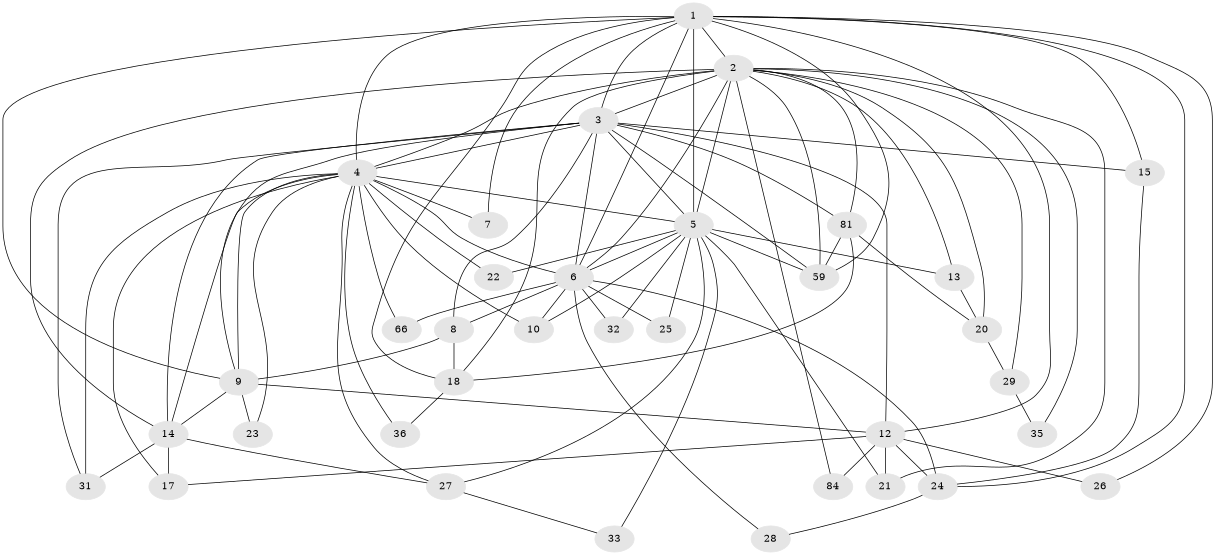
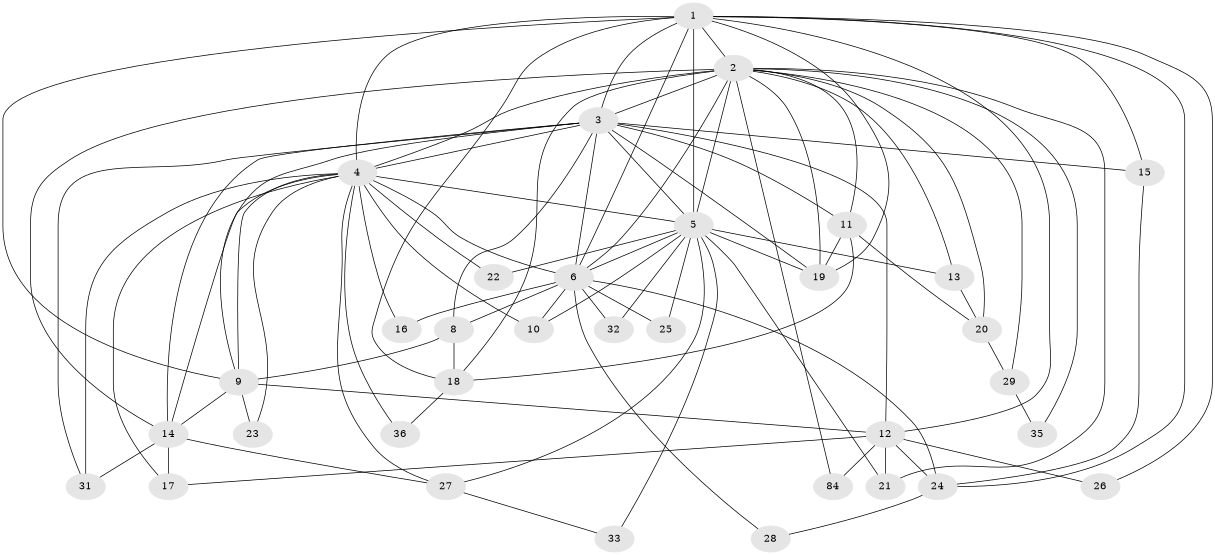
node "7": removed
node "81": label "81" -> "11"
node "59": label "59" -> "19"
node "66": label "66" -> "16"
